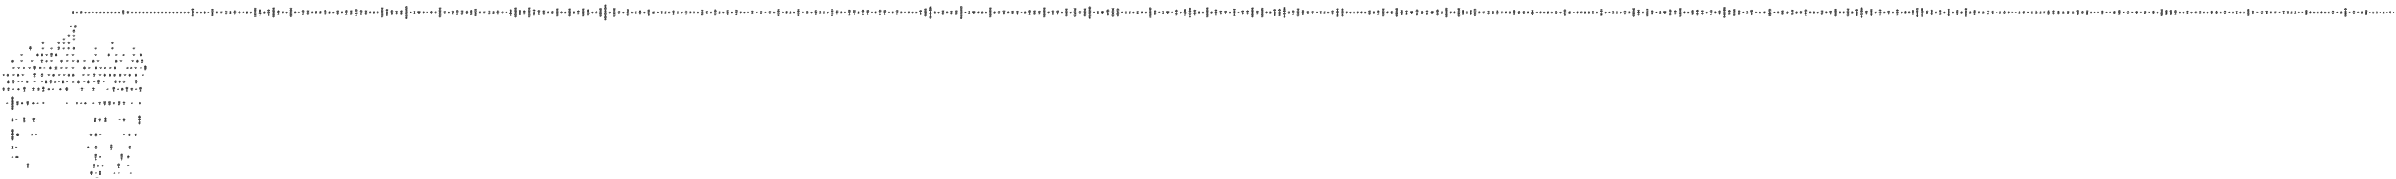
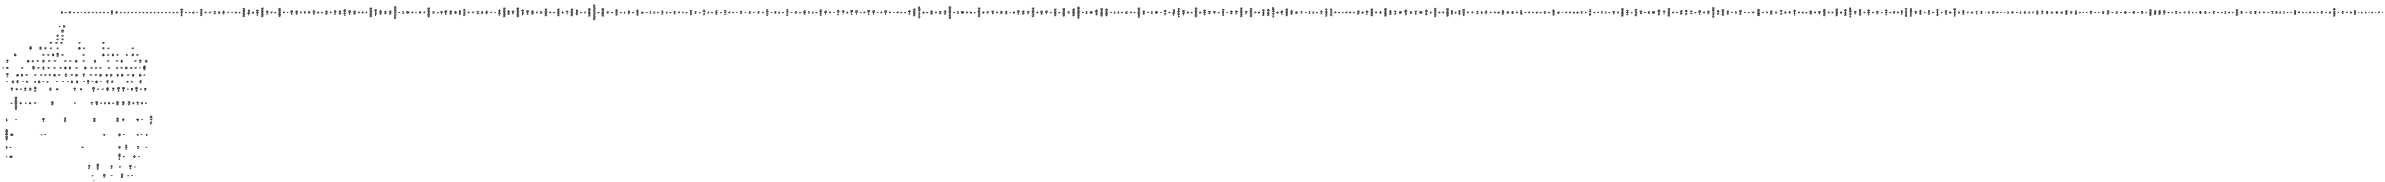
node "# 0x2f00 PUSHX Data REVERT": added
